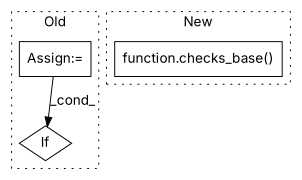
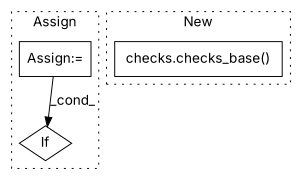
cluster "Old": label "Old" -> "Assign"
node "function.checks_base()": label "function.checks_base()" -> "checks.checks_base()"
